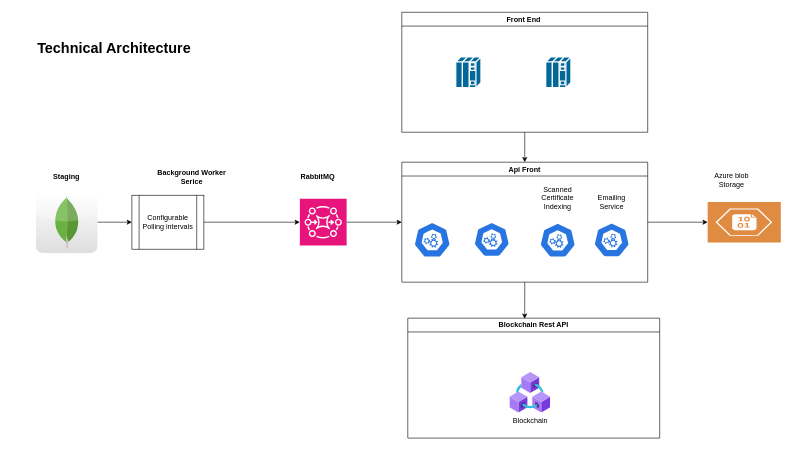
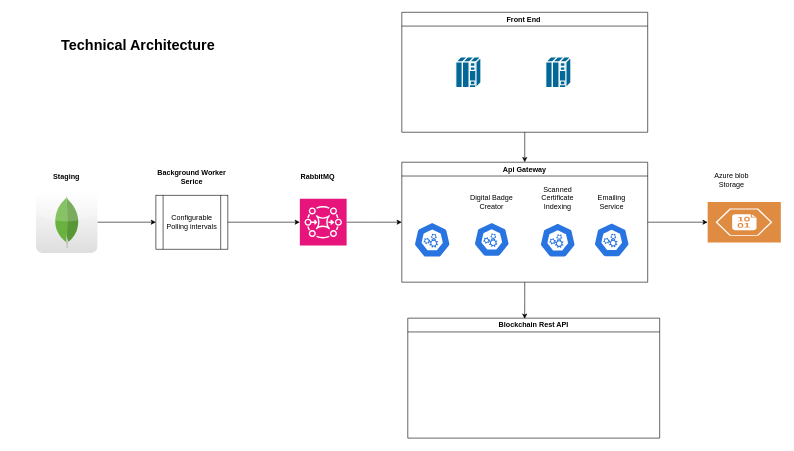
node "Technical Architecture": moved (114, 48) -> (138, 45)
node "Api Front": label "Api Front" -> "Api Gateway"
node "Digital Badge Creator": added
node "Configurable Polling intervals": moved (168, 222) -> (192, 222)
node "Blockchain": removed
